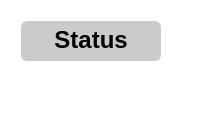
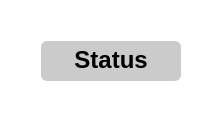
node "Status": moved (91, 41) -> (111, 61)
